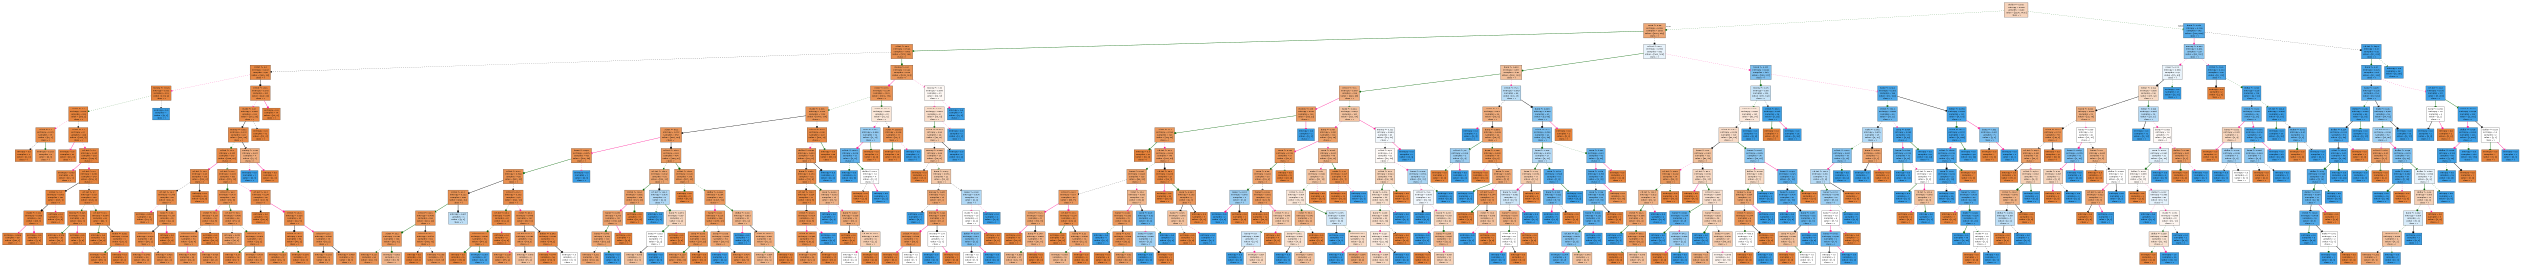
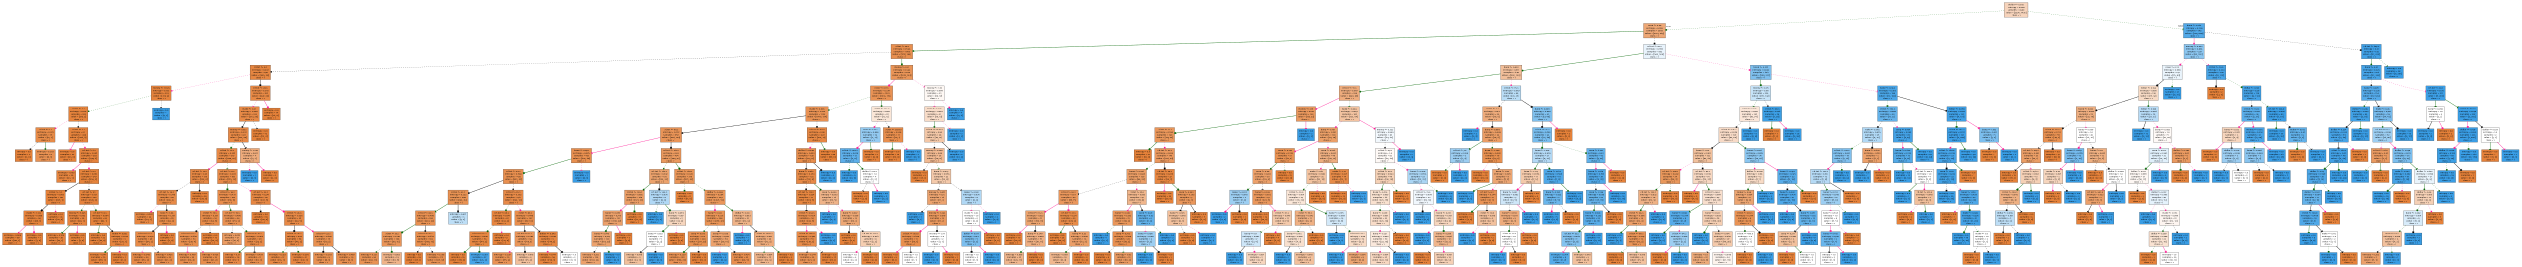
node "entropy = 0.0 samples = 16 value = [0, 16] class = 1": fillcolor #e88f4f -> #399de5
node "entropy = 1.0 samples = 20 value = [10, 10] class = 1": fillcolor #399de5 -> #ffffff
